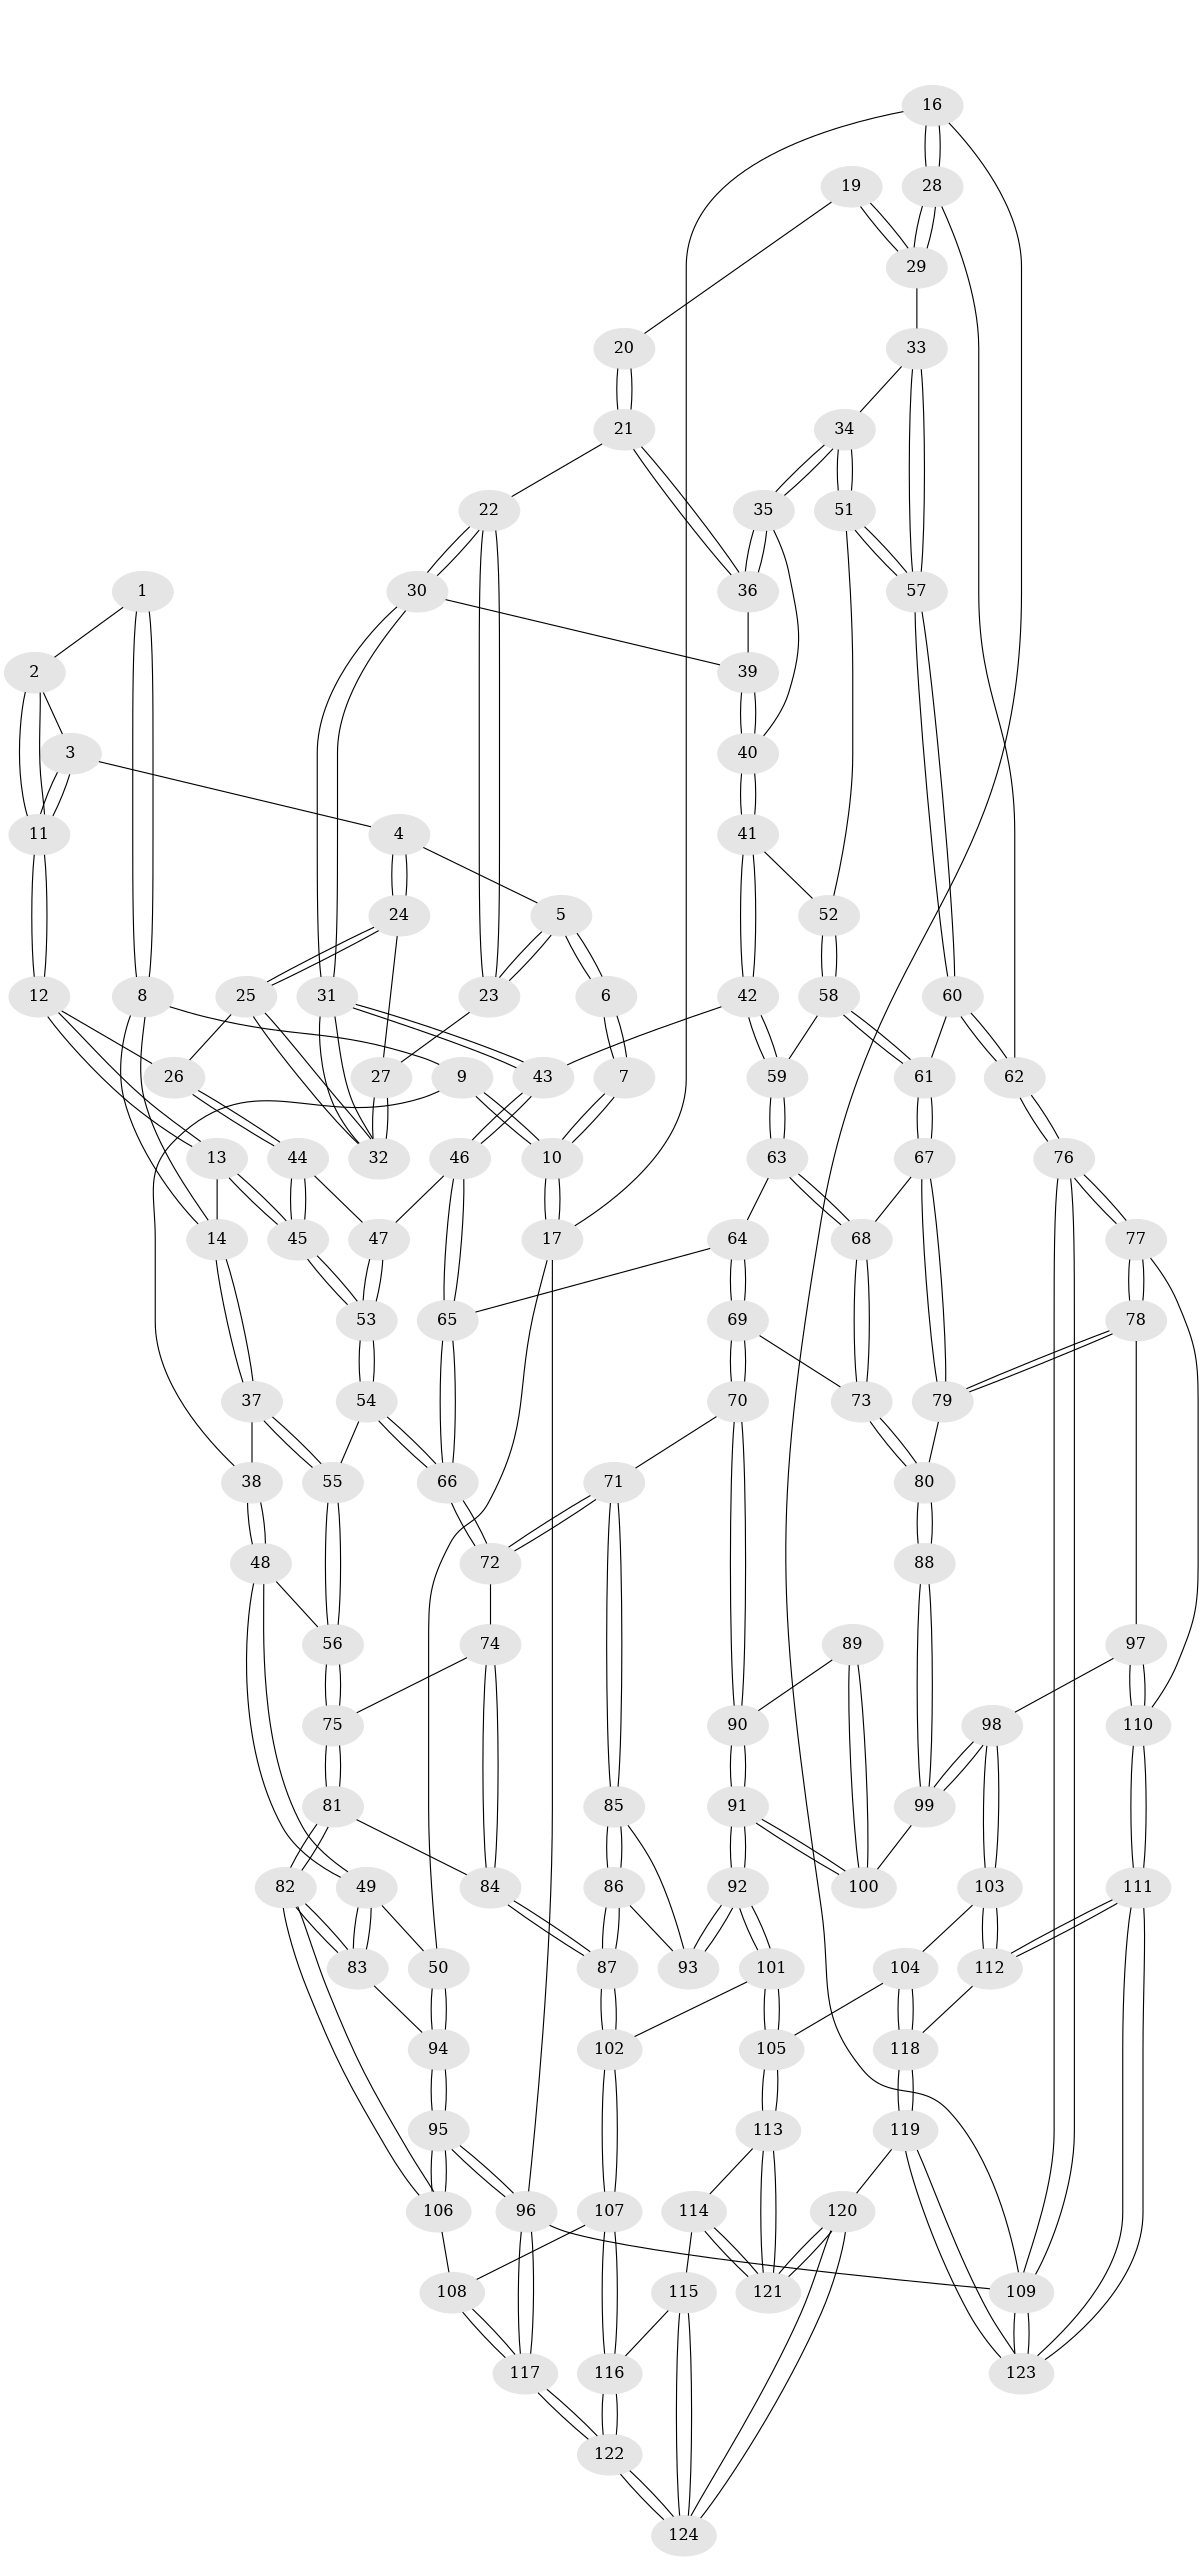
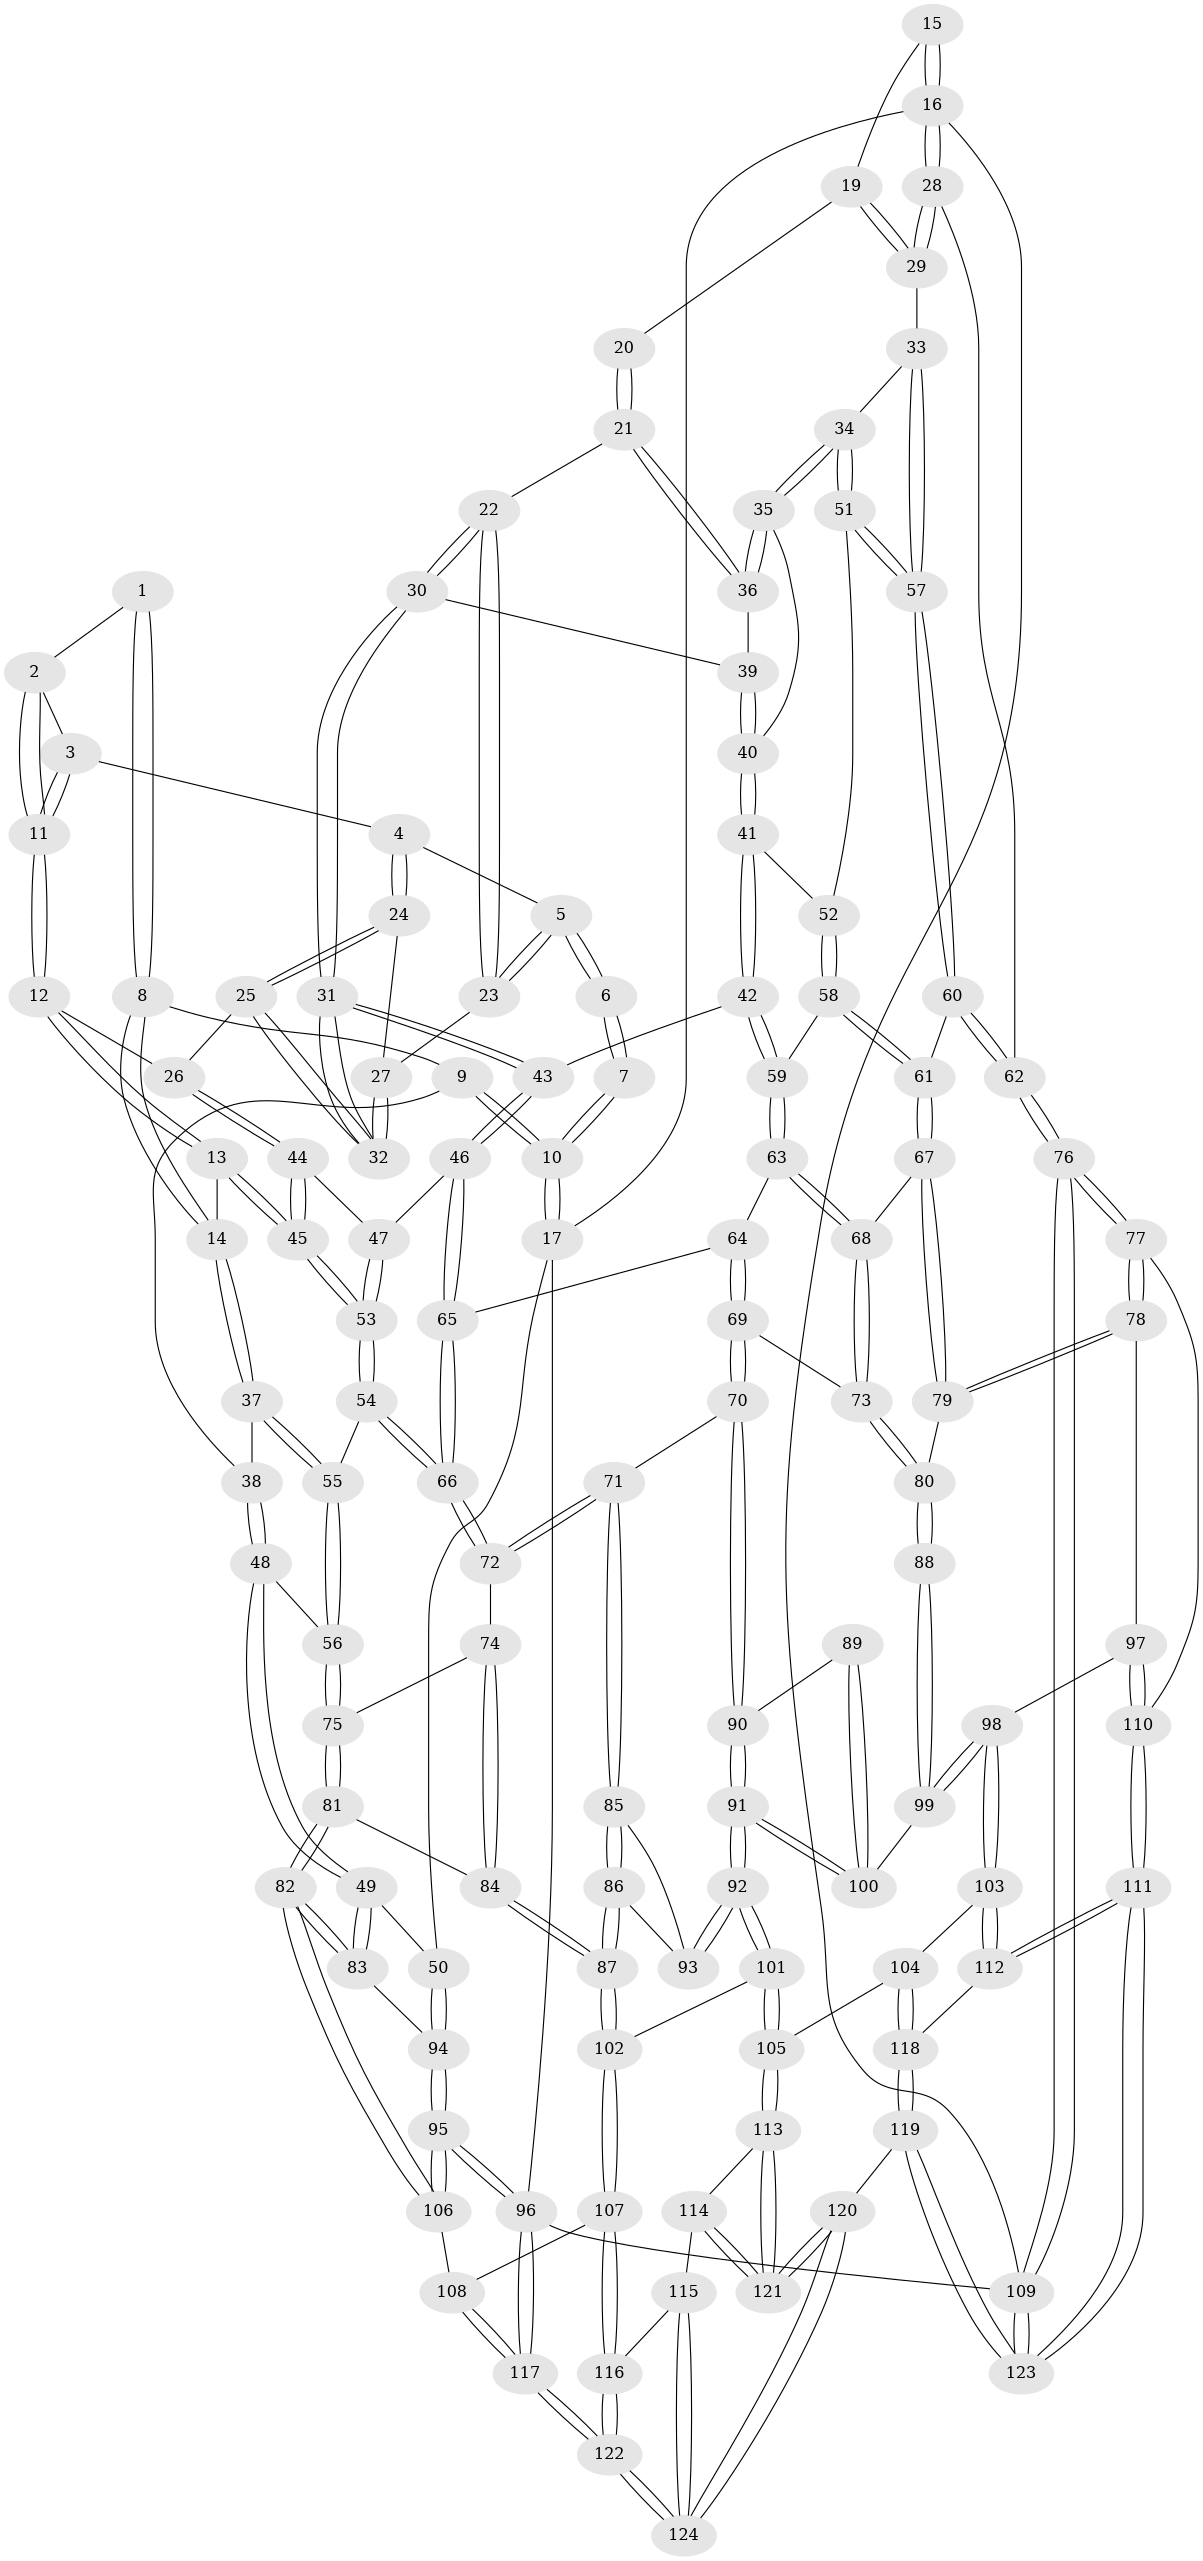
node "15": added
